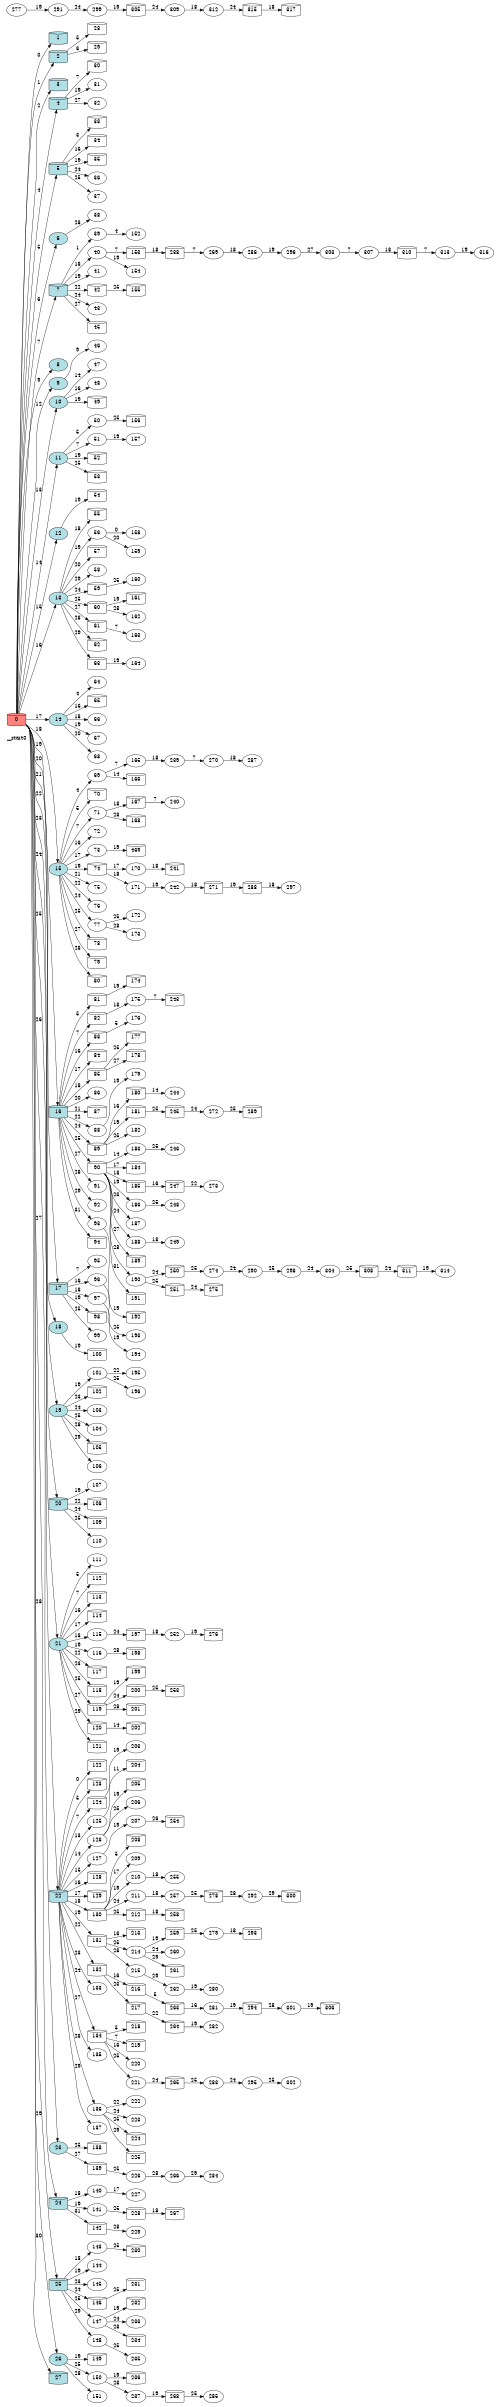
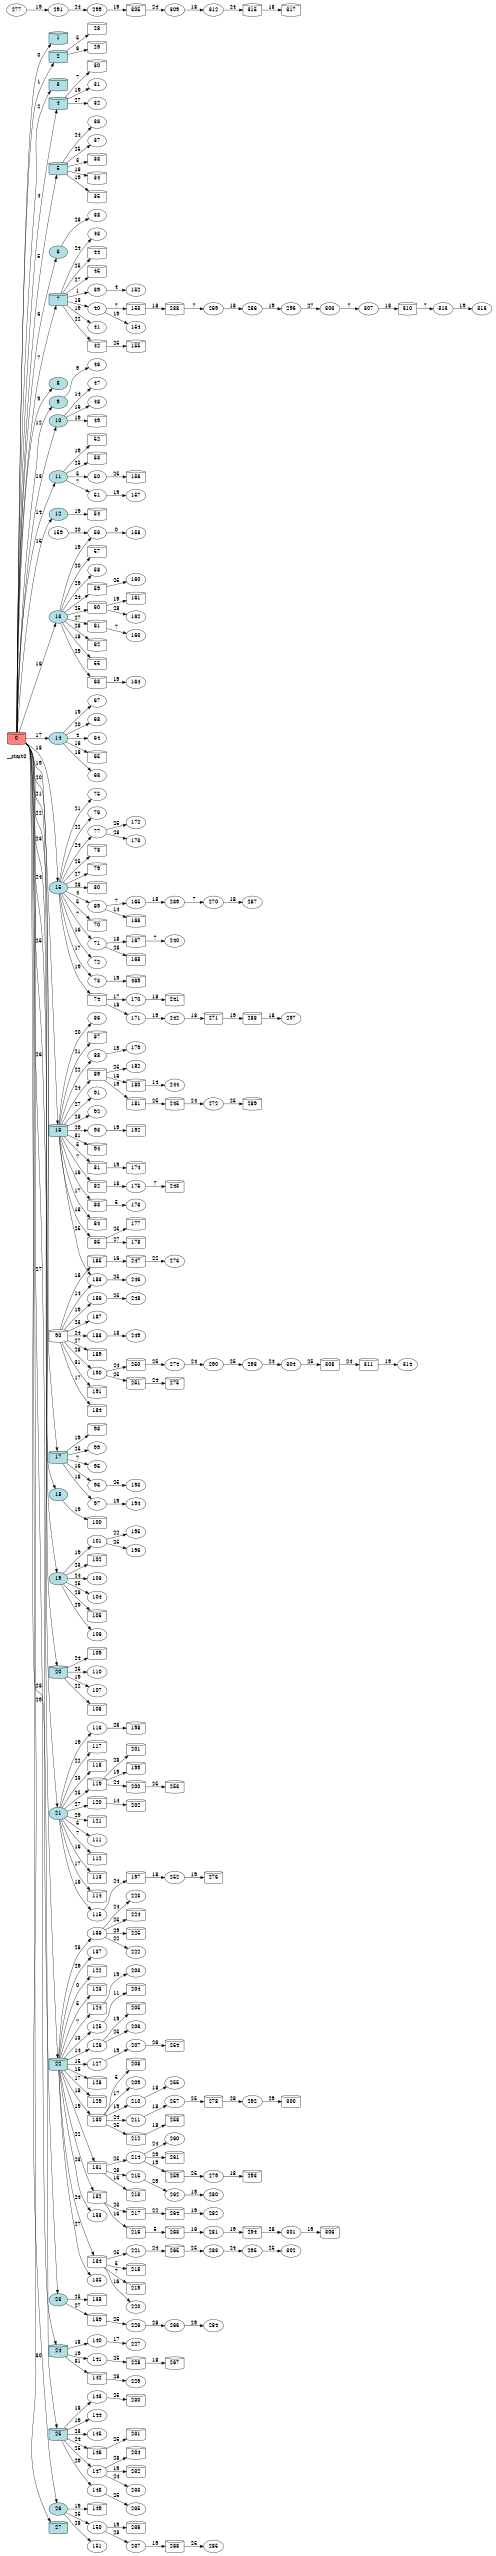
node "44": added
edge "56" -> "159": reversed
edge "16" -> "90": now "16" -> "183"
